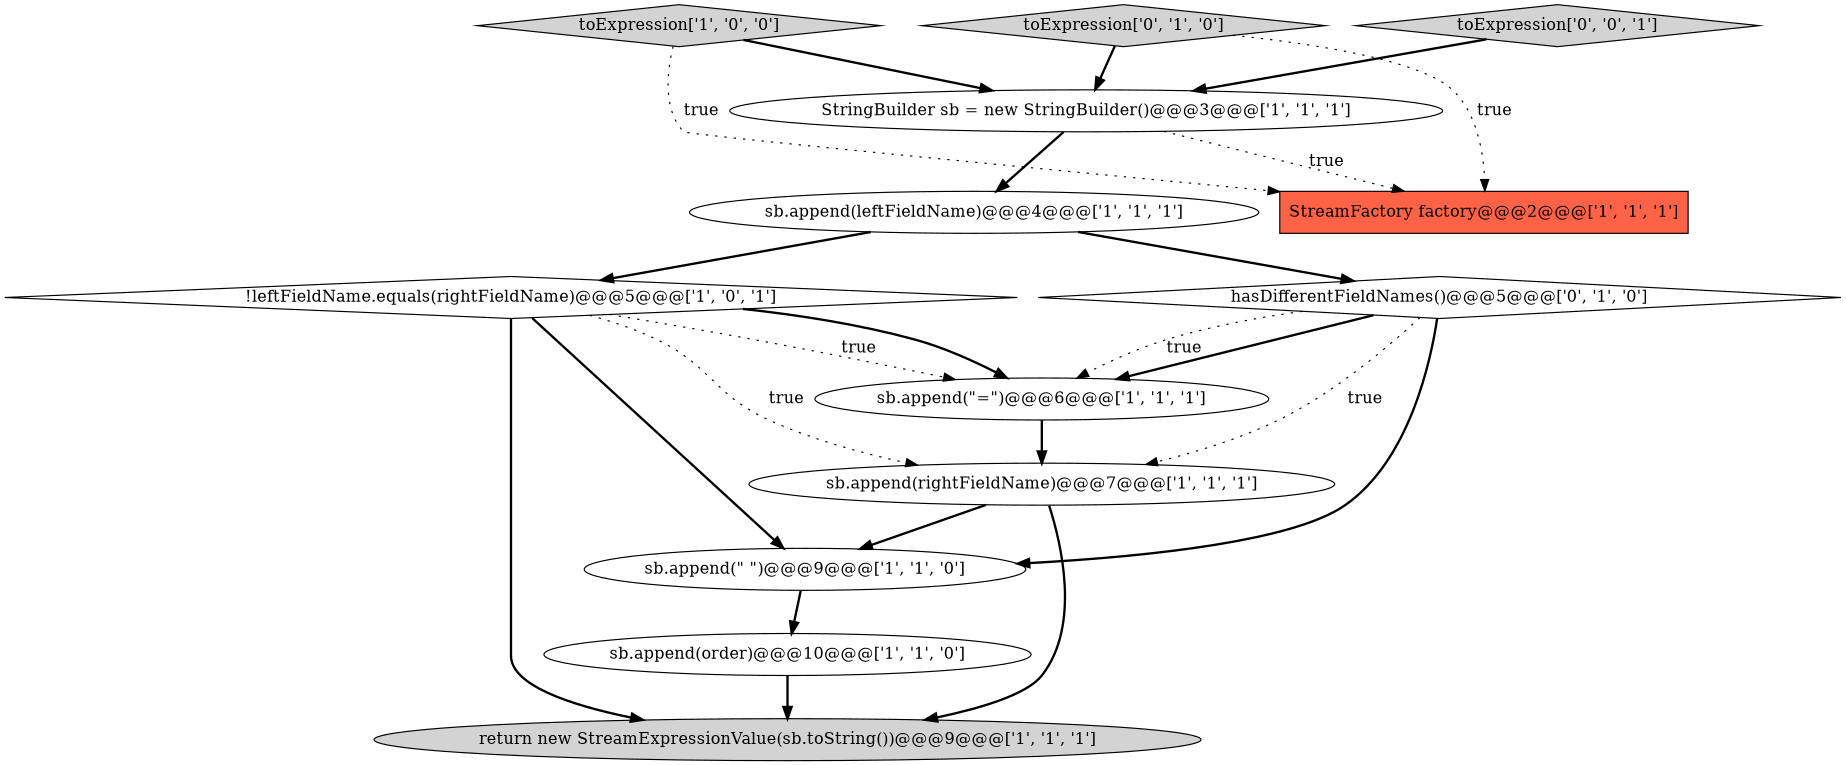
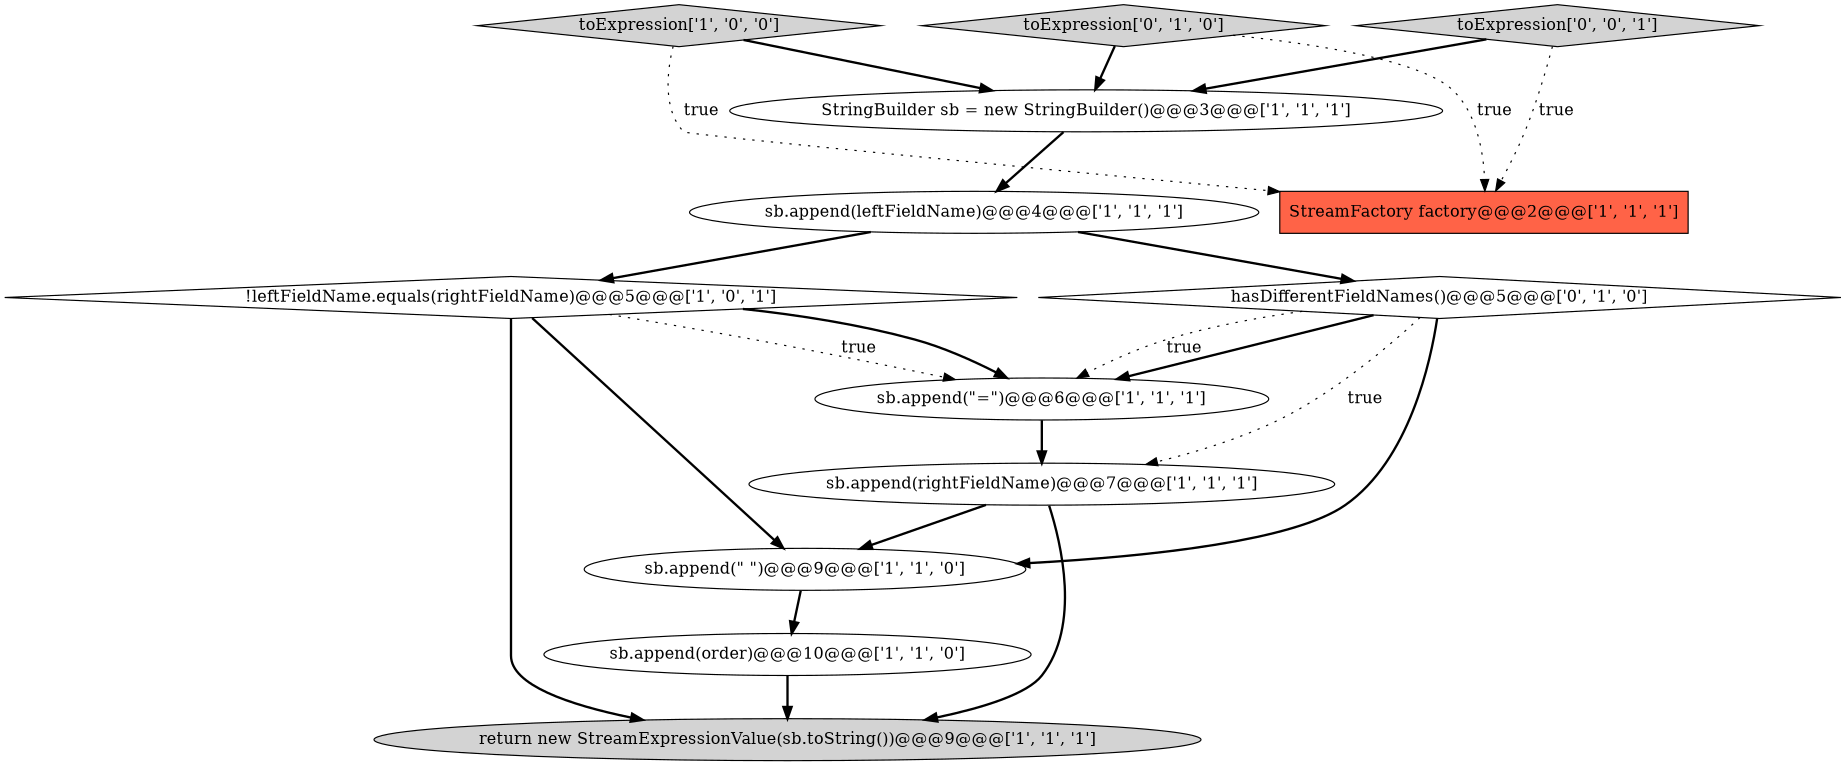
edge "StringBuilder sb = new StringBuilder()@@@3@@@['1', '1', '1']" -> "StreamFactory factory@@@2@@@['1', '1', '1']": now "toExpression['0', '0', '1']" -> "StreamFactory factory@@@2@@@['1', '1', '1']"
edge "!leftFieldName.equals(rightFieldName)@@@5@@@['1', '0', '1']" -> "sb.append(rightFieldName)@@@7@@@['1', '1', '1']": removed, label "true"
